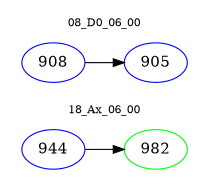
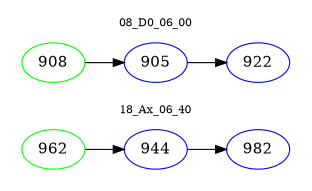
node "908": color blue -> green
node "922": added
cluster "18_Ax_06_00": label "18_Ax_06_00" -> "18_Ax_06_40"
node "962": added
node "982": color green -> blue
